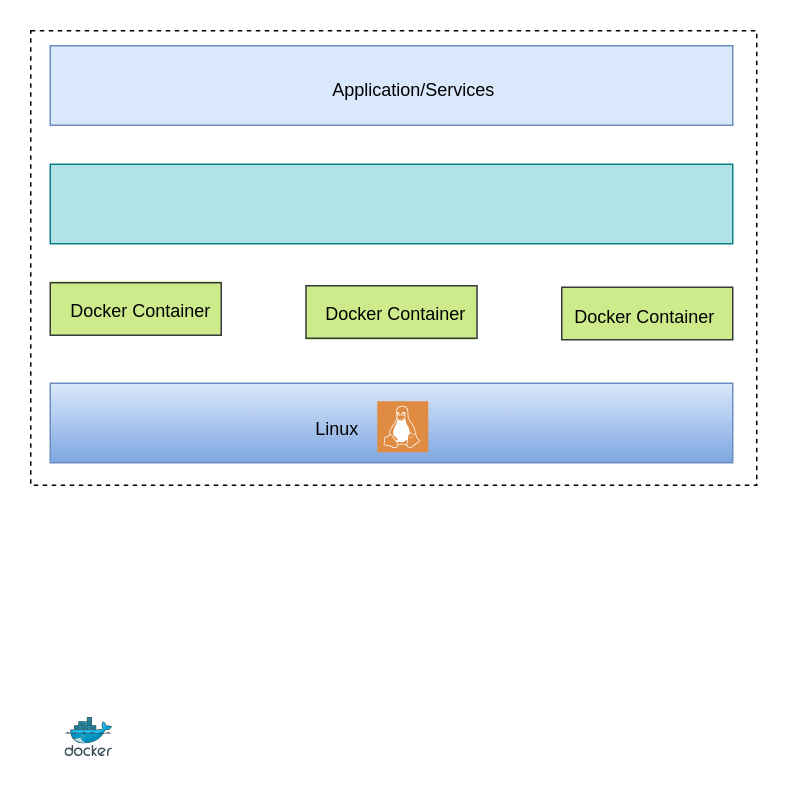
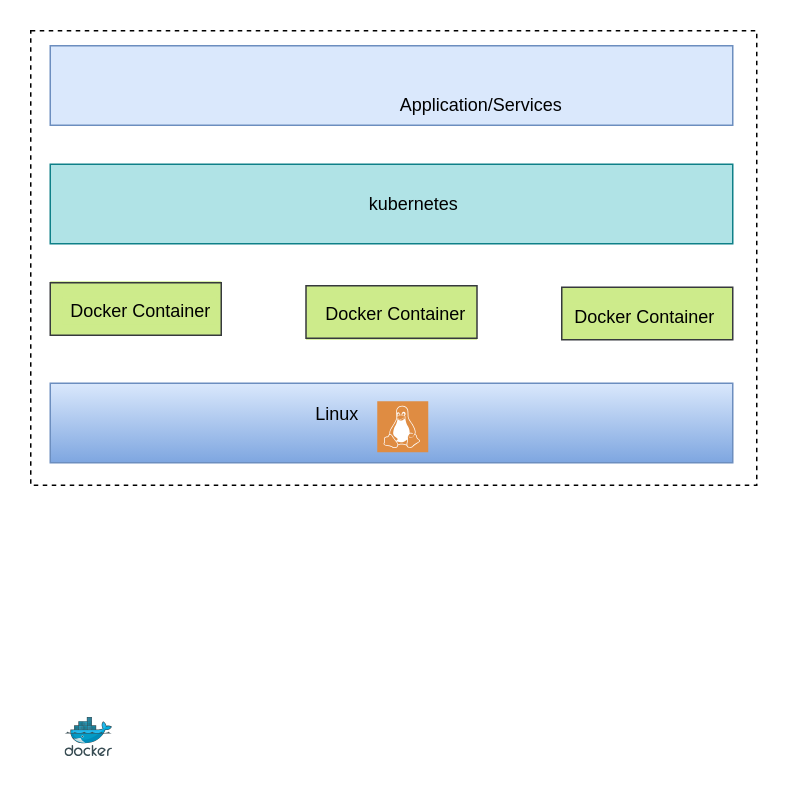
node "Application/Services": moved (413, 91) -> (480, 106)
node "kubernetes": added
node "Linux": moved (336, 430) -> (336, 415)
